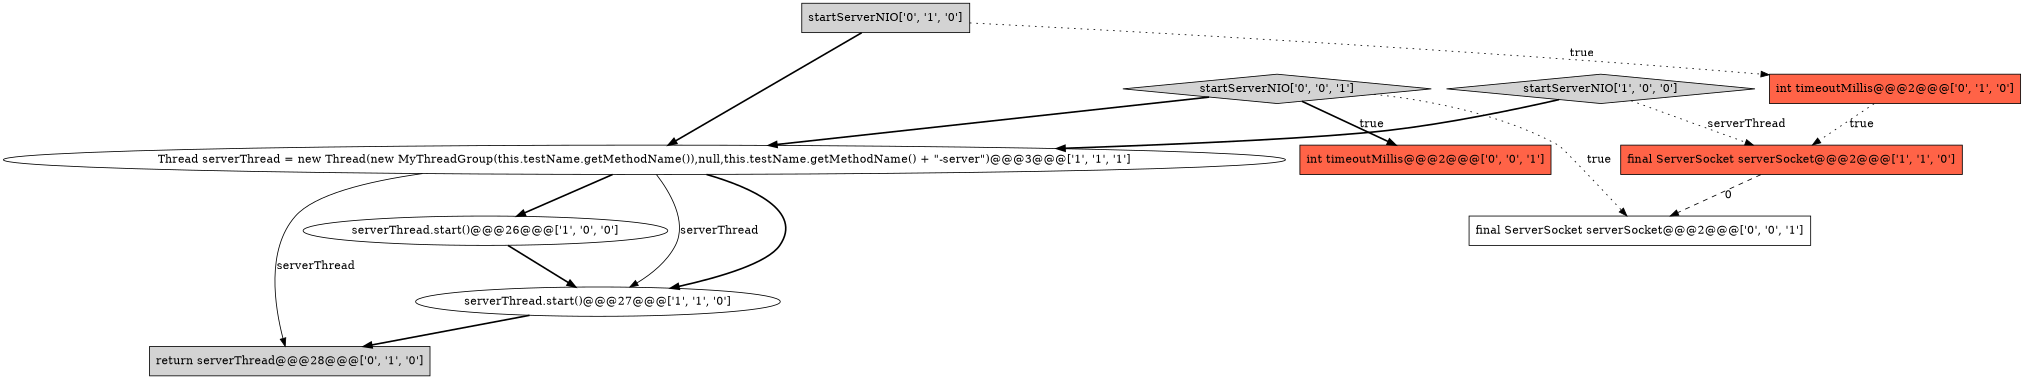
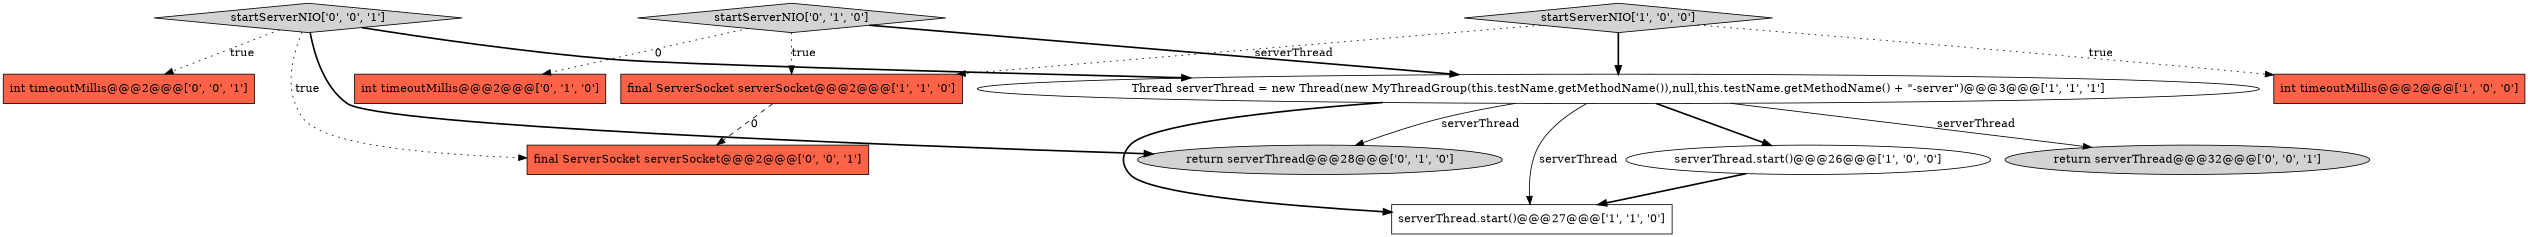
node "startServerNIO['0', '1', '0']": shape box -> diamond
edge "startServerNIO['0', '1', '0']" -> "int timeoutMillis@@@2@@@['0', '1', '0']": label "true" -> "0"
node "int timeoutMillis@@@2@@@['1', '0', '0']": added
edge "startServerNIO['0', '0', '1']" -> "int timeoutMillis@@@2@@@['0', '0', '1']": style bold -> dotted
edge "int timeoutMillis@@@2@@@['0', '1', '0']" -> "final ServerSocket serverSocket@@@2@@@['1', '1', '0']": now "startServerNIO['0', '1', '0']" -> "final ServerSocket serverSocket@@@2@@@['1', '1', '0']"
node "return serverThread@@@32@@@['0', '0', '1']": added
node "final ServerSocket serverSocket@@@2@@@['0', '0', '1']": fillcolor white -> tomato
node "serverThread.start()@@@27@@@['1', '1', '0']": shape ellipse -> box
edge "serverThread.start()@@@27@@@['1', '1', '0']" -> "return serverThread@@@28@@@['0', '1', '0']": now "startServerNIO['0', '0', '1']" -> "return serverThread@@@28@@@['0', '1', '0']"
node "return serverThread@@@28@@@['0', '1', '0']": shape box -> ellipse
